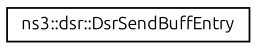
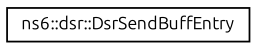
node "ns3::dsr::DsrSendBuffEntry": label "ns3::dsr::DsrSendBuffEntry" -> "ns6::dsr::DsrSendBuffEntry"
